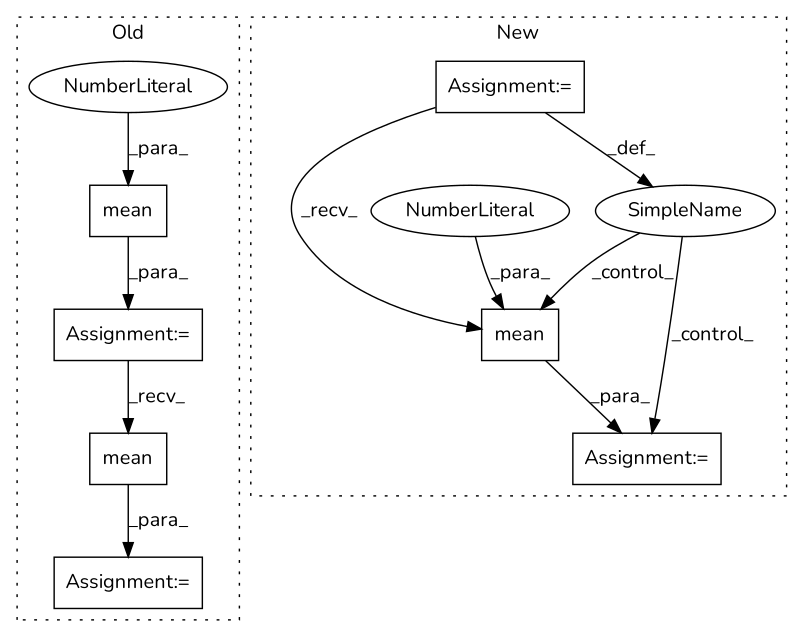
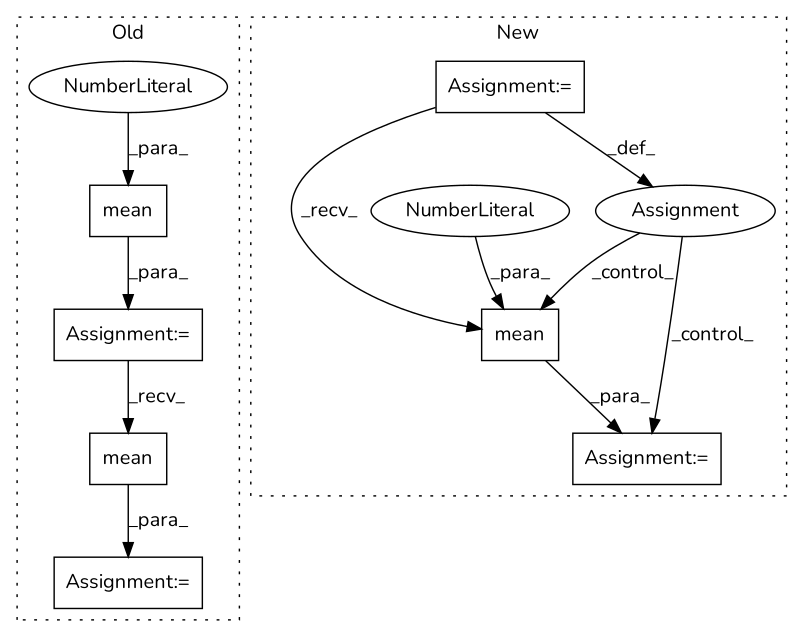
node "SimpleName": label "SimpleName" -> "Assignment"
